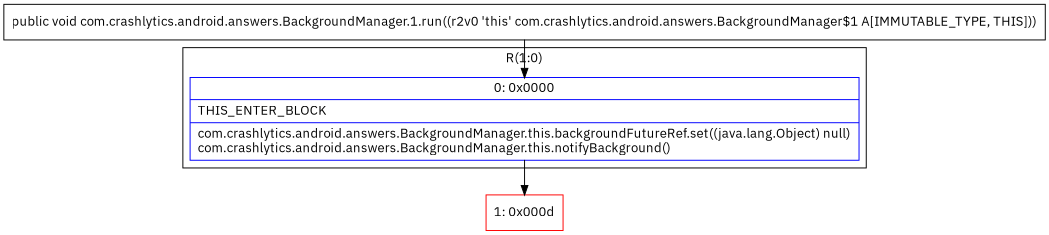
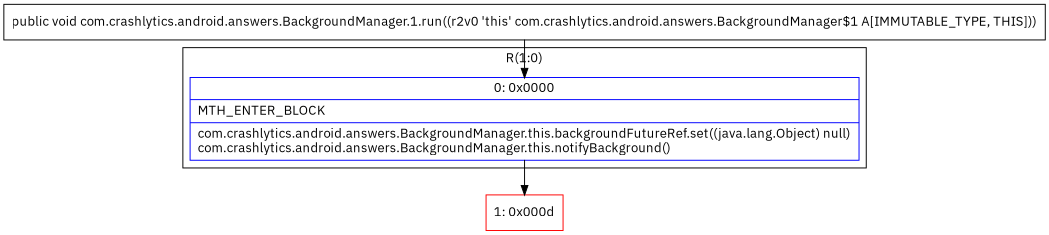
node "0: 0x0000": text "THIS_ENTER_BLOCK" -> "MTH_ENTER_BLOCK"
